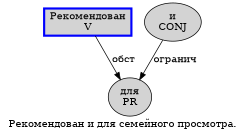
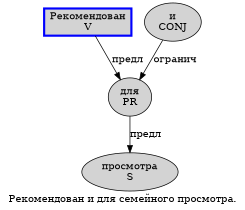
edge "Рекомендован V" -> "для PR": label "обст" -> "предл"
node "просмотра S": added
